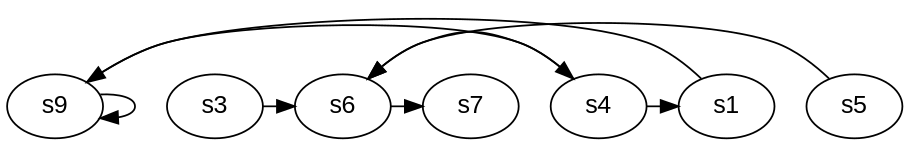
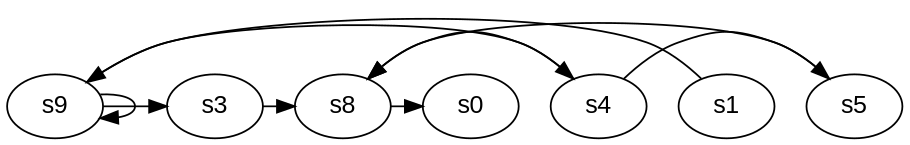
edge "s9" -> "s3": added
node "s6": label "s6" -> "s8"
node "s7": label "s7" -> "s0"
edge "s4" -> "s1": now "s4" -> "s5"
